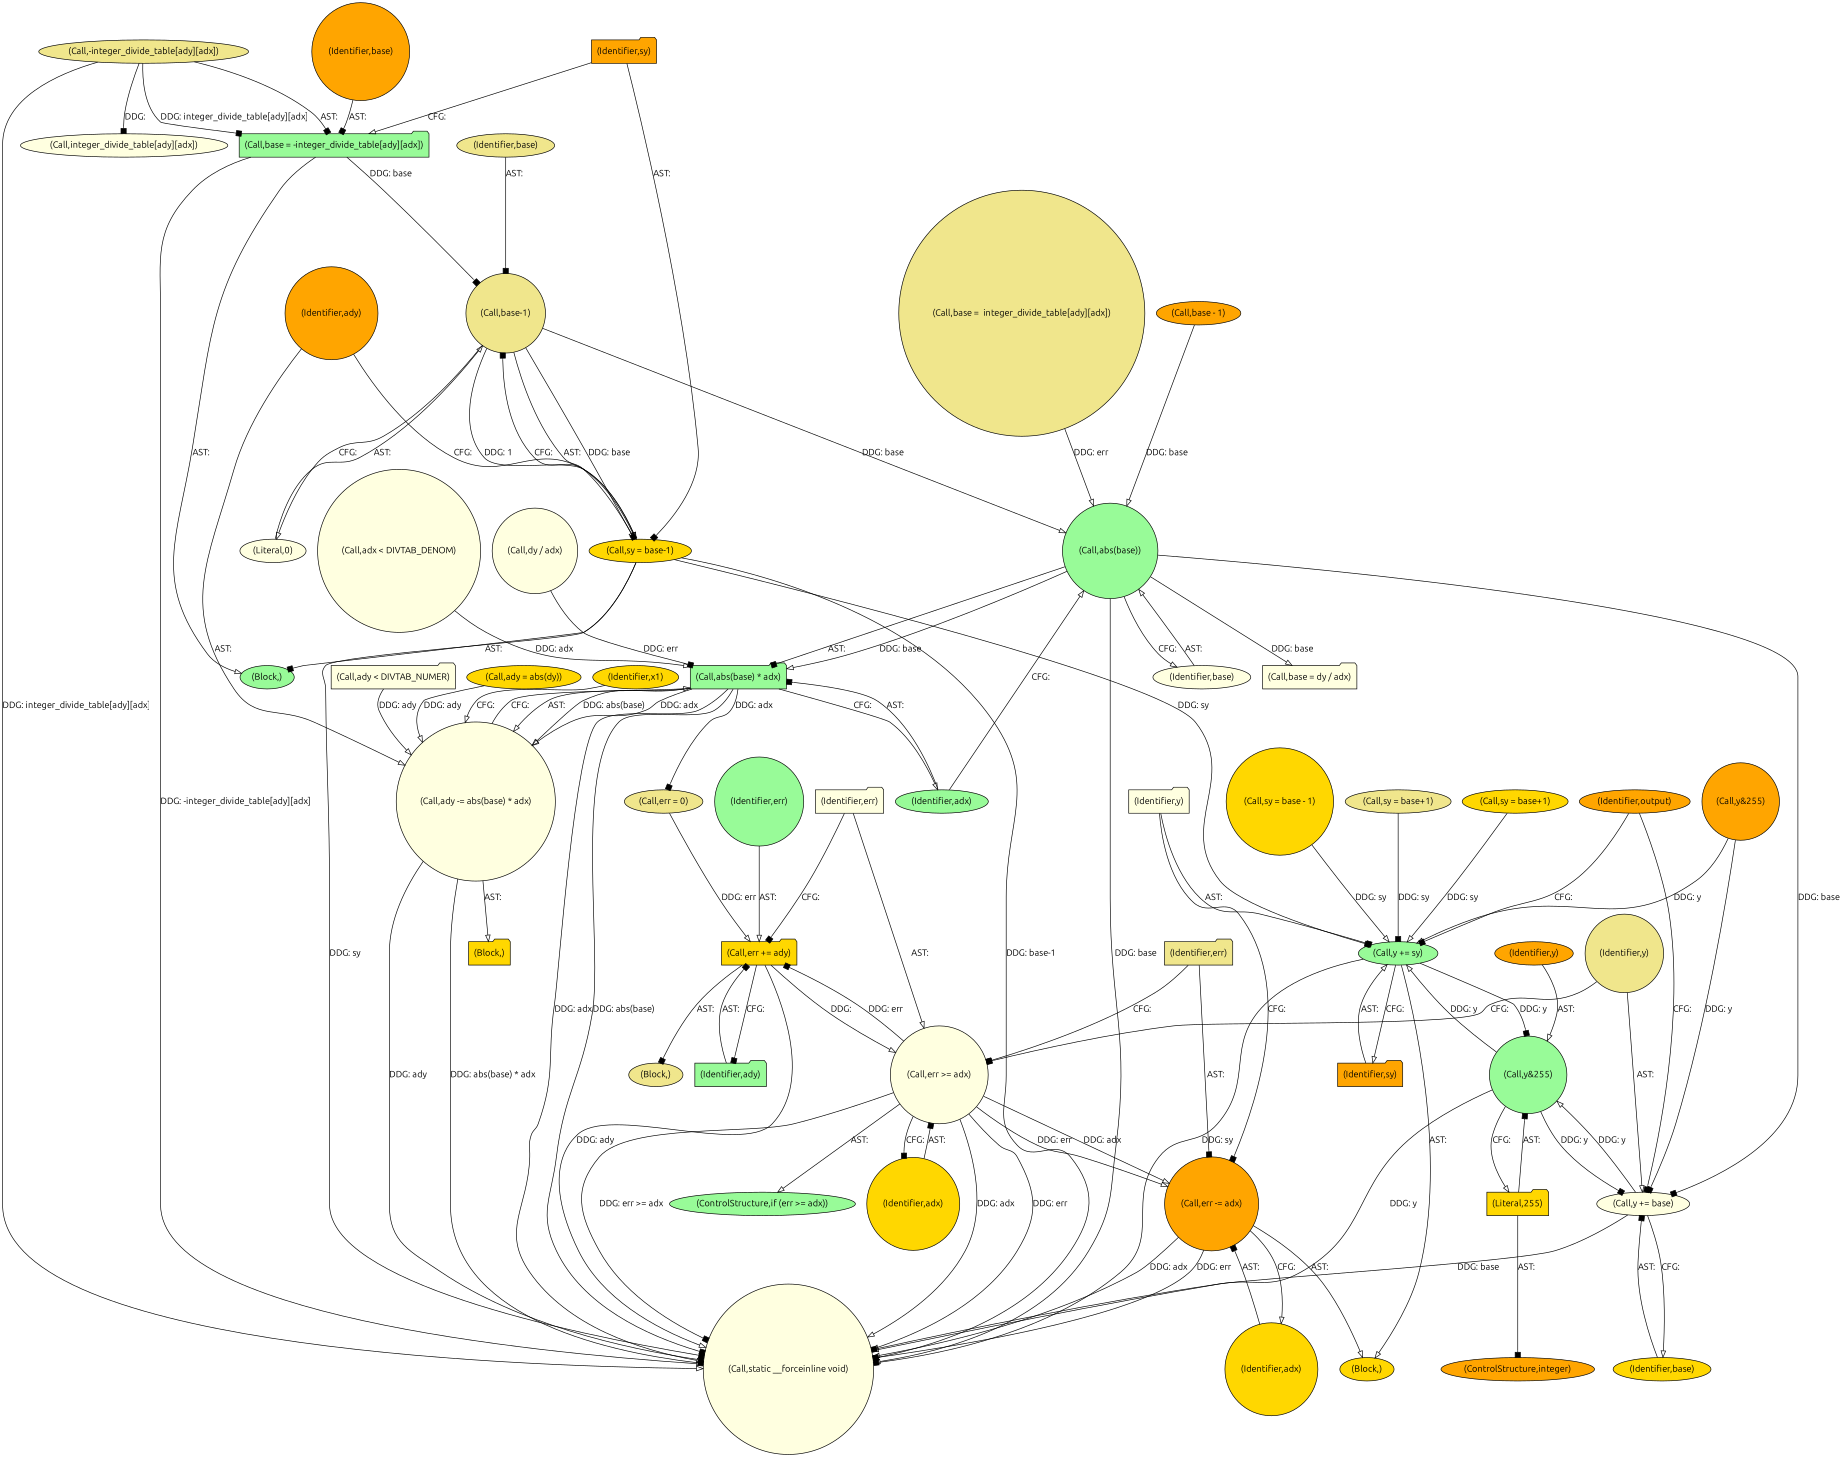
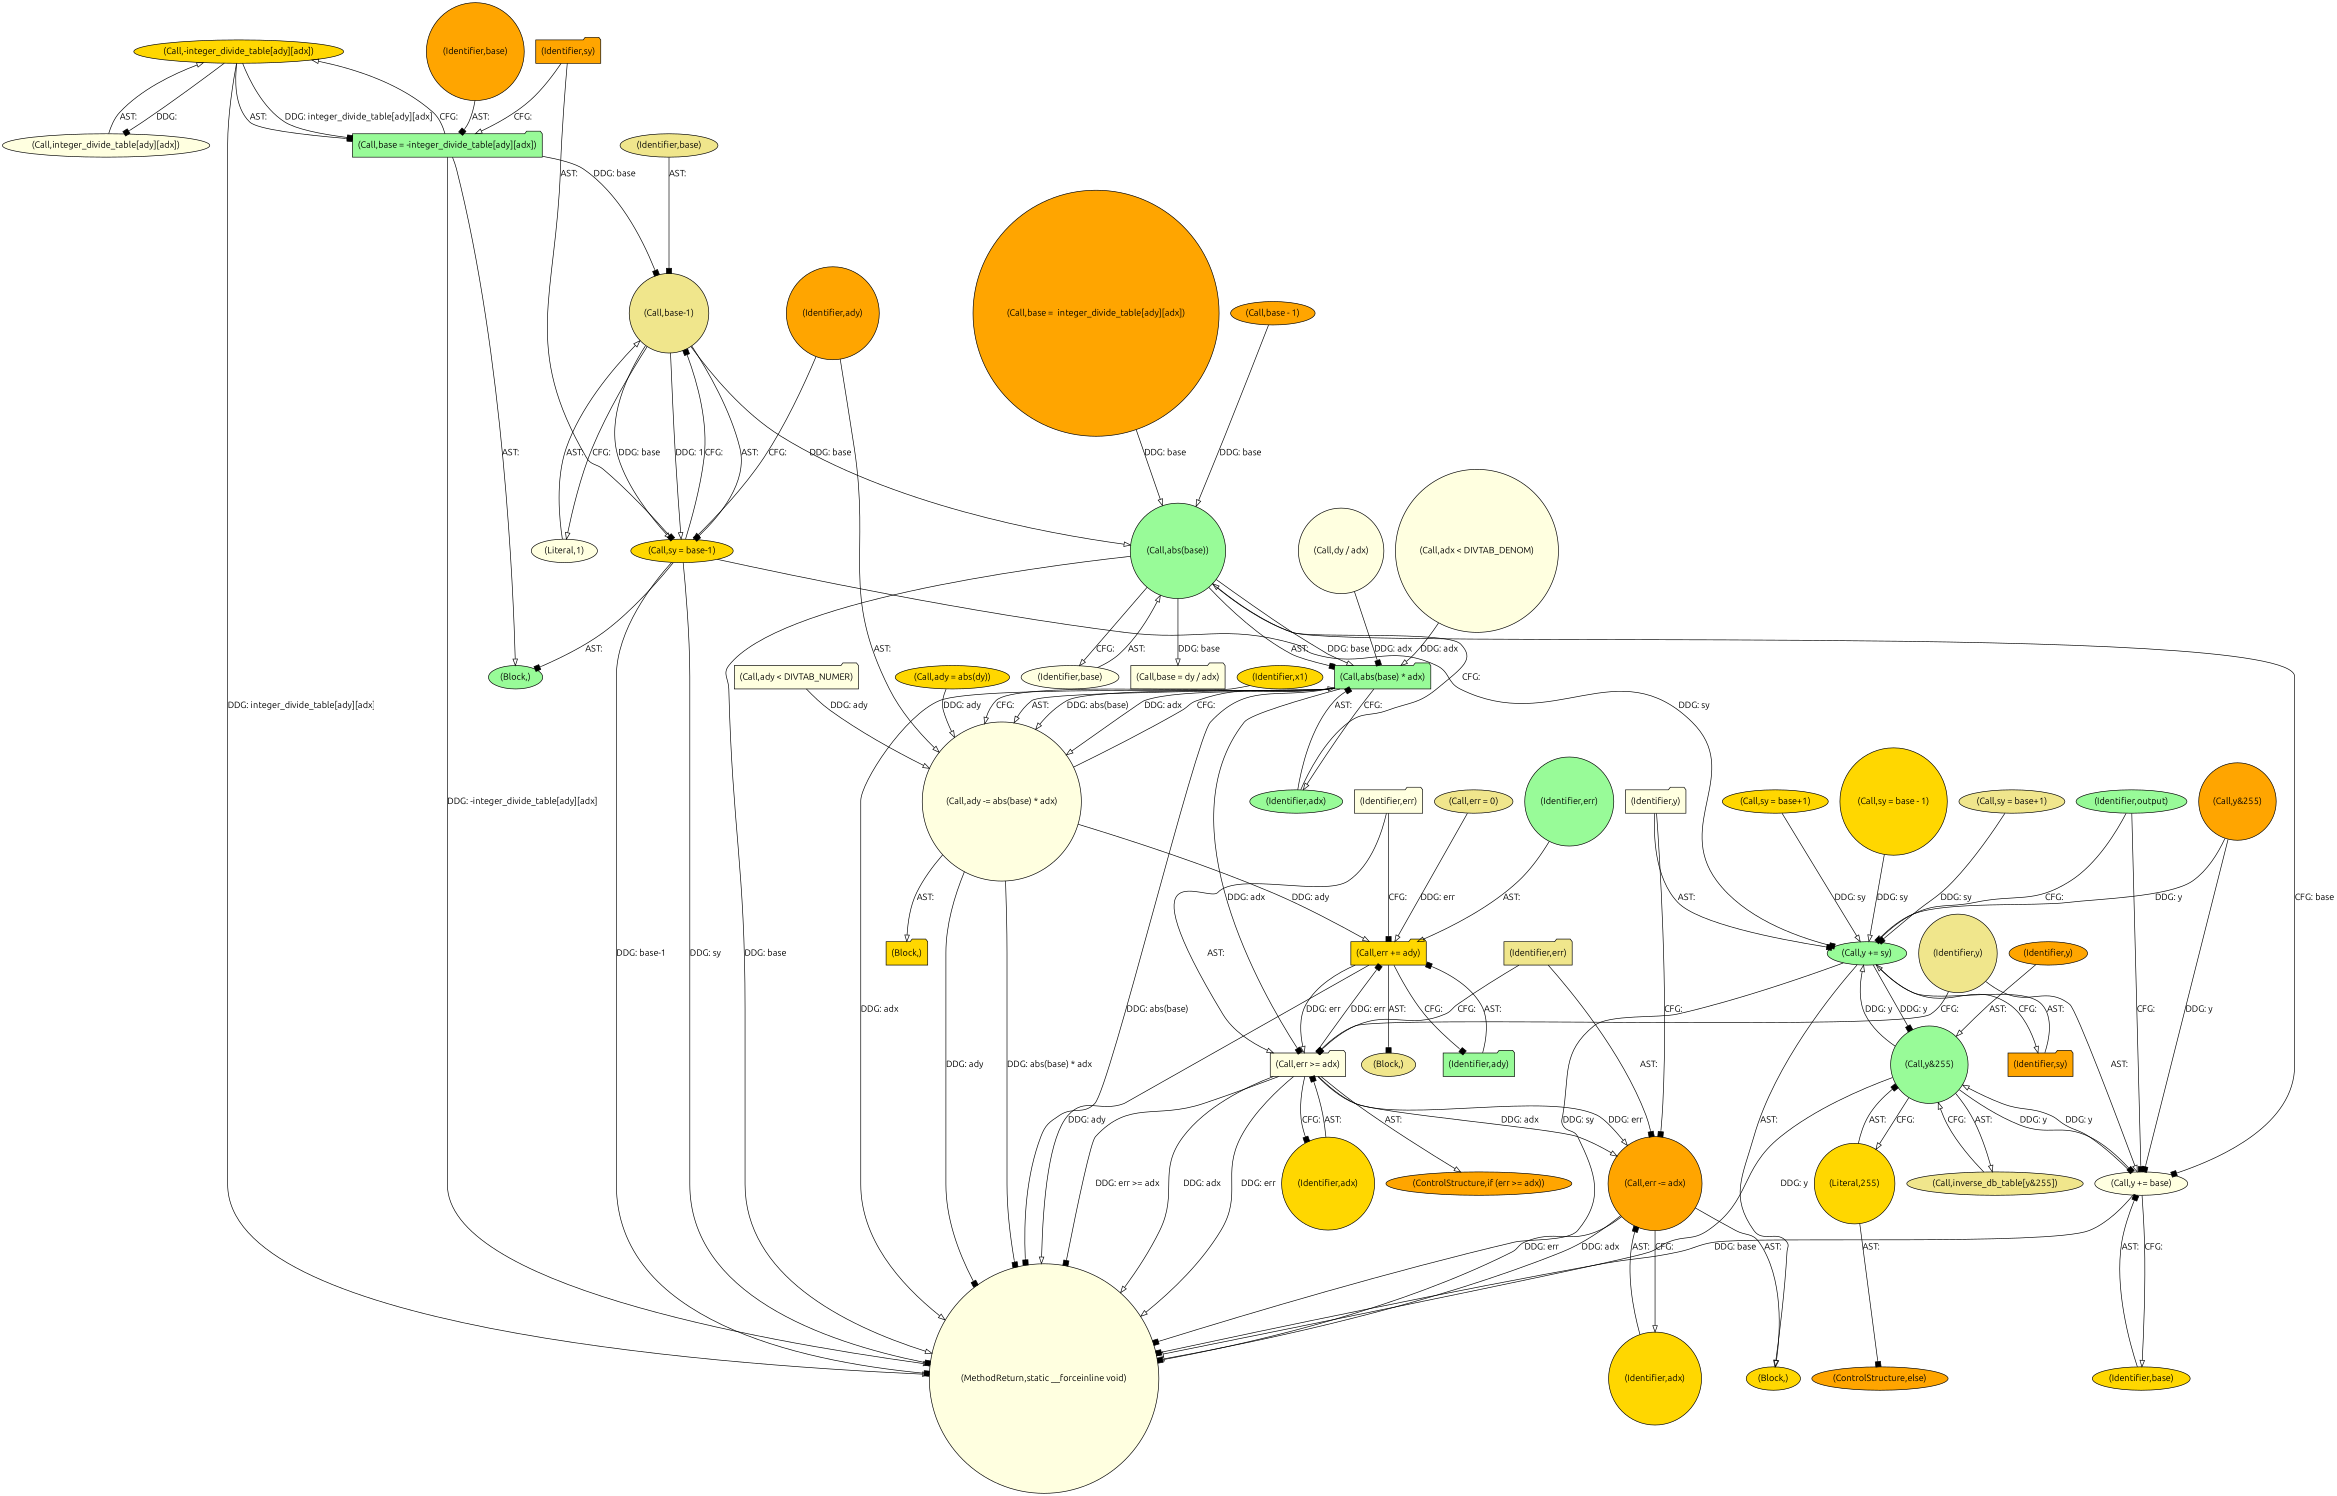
node "(Call,-integer_divide_table[ady][adx])": fillcolor khaki -> gold
edge "(Call,base = -integer_divide_table[ady][adx])" -> "(Call,-integer_divide_table[ady][adx])": added, label "CFG:"
edge "(Call,integer_divide_table[ady][adx])" -> "(Call,-integer_divide_table[ady][adx])": added, label "AST:"
node "(Call,base =  integer_divide_table[ady][adx])": fillcolor khaki -> orange
edge "(Call,base =  integer_divide_table[ady][adx])" -> "(Call,abs(base))": label "DDG: err" -> "DDG: base"
node "(Literal,0)": label "(Literal,0)" -> "(Literal,1)"
edge "(Call,dy / adx)" -> "(Call,abs(base) * adx)": label "DDG: err" -> "DDG: adx"
edge "(Call,abs(base) * adx)" -> "(Call,err = 0)": now "(Call,abs(base) * adx)" -> "(Call,err >= adx)"
node "(Identifier,output)": fillcolor orange -> palegreen
edge "(Call,ady -= abs(base) * adx)" -> "(Call,err += ady)": added, label "DDG: ady"
edge "(Call,abs(base))" -> "(Call,y += base)": label "DDG: base" -> "CFG: base"
edge "(Call,err += ady)" -> "(Call,err >= adx)": label "DDG: " -> "DDG: err"
node "(Call,err >= adx)": shape circle -> folder
node "(Call,inverse_db_table[y&255])": added
node "(ControlStructure,if (err >= adx))": fillcolor palegreen -> orange
node "(Literal,255)": shape folder -> circle
node "(Call,static __forceinline void)": label "(Call,static __forceinline void)" -> "(MethodReturn,static __forceinline void)"
node "(ControlStructure,integer)": label "(ControlStructure,integer)" -> "(ControlStructure,else)"
